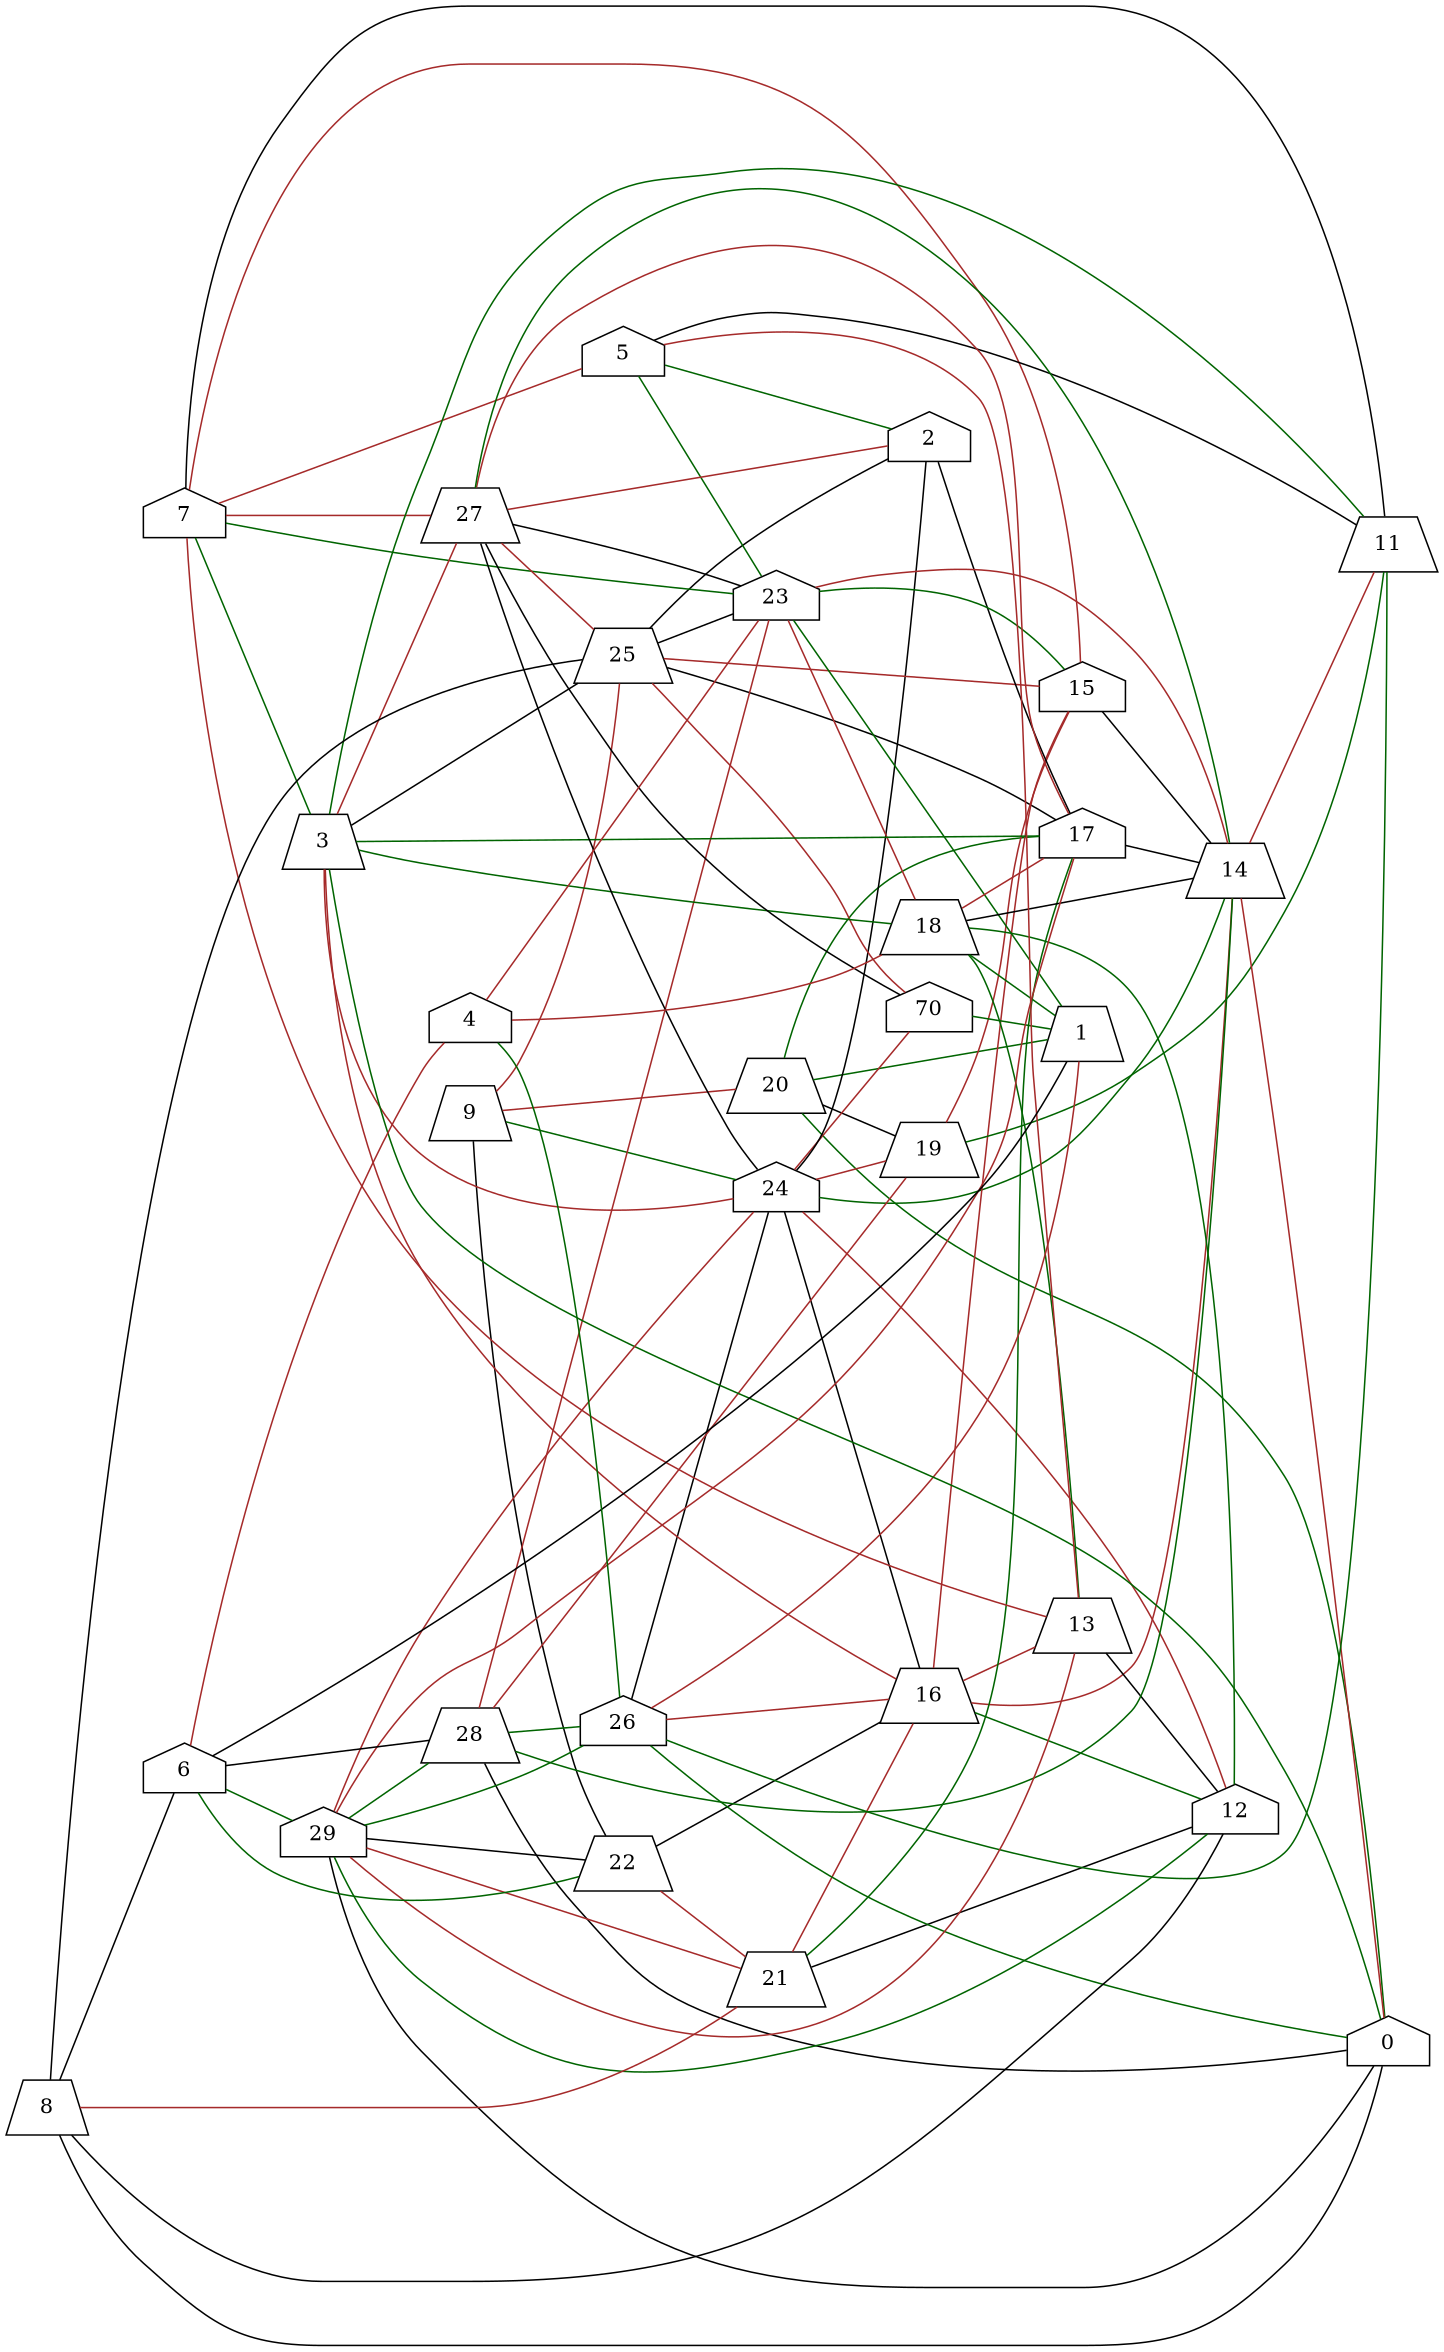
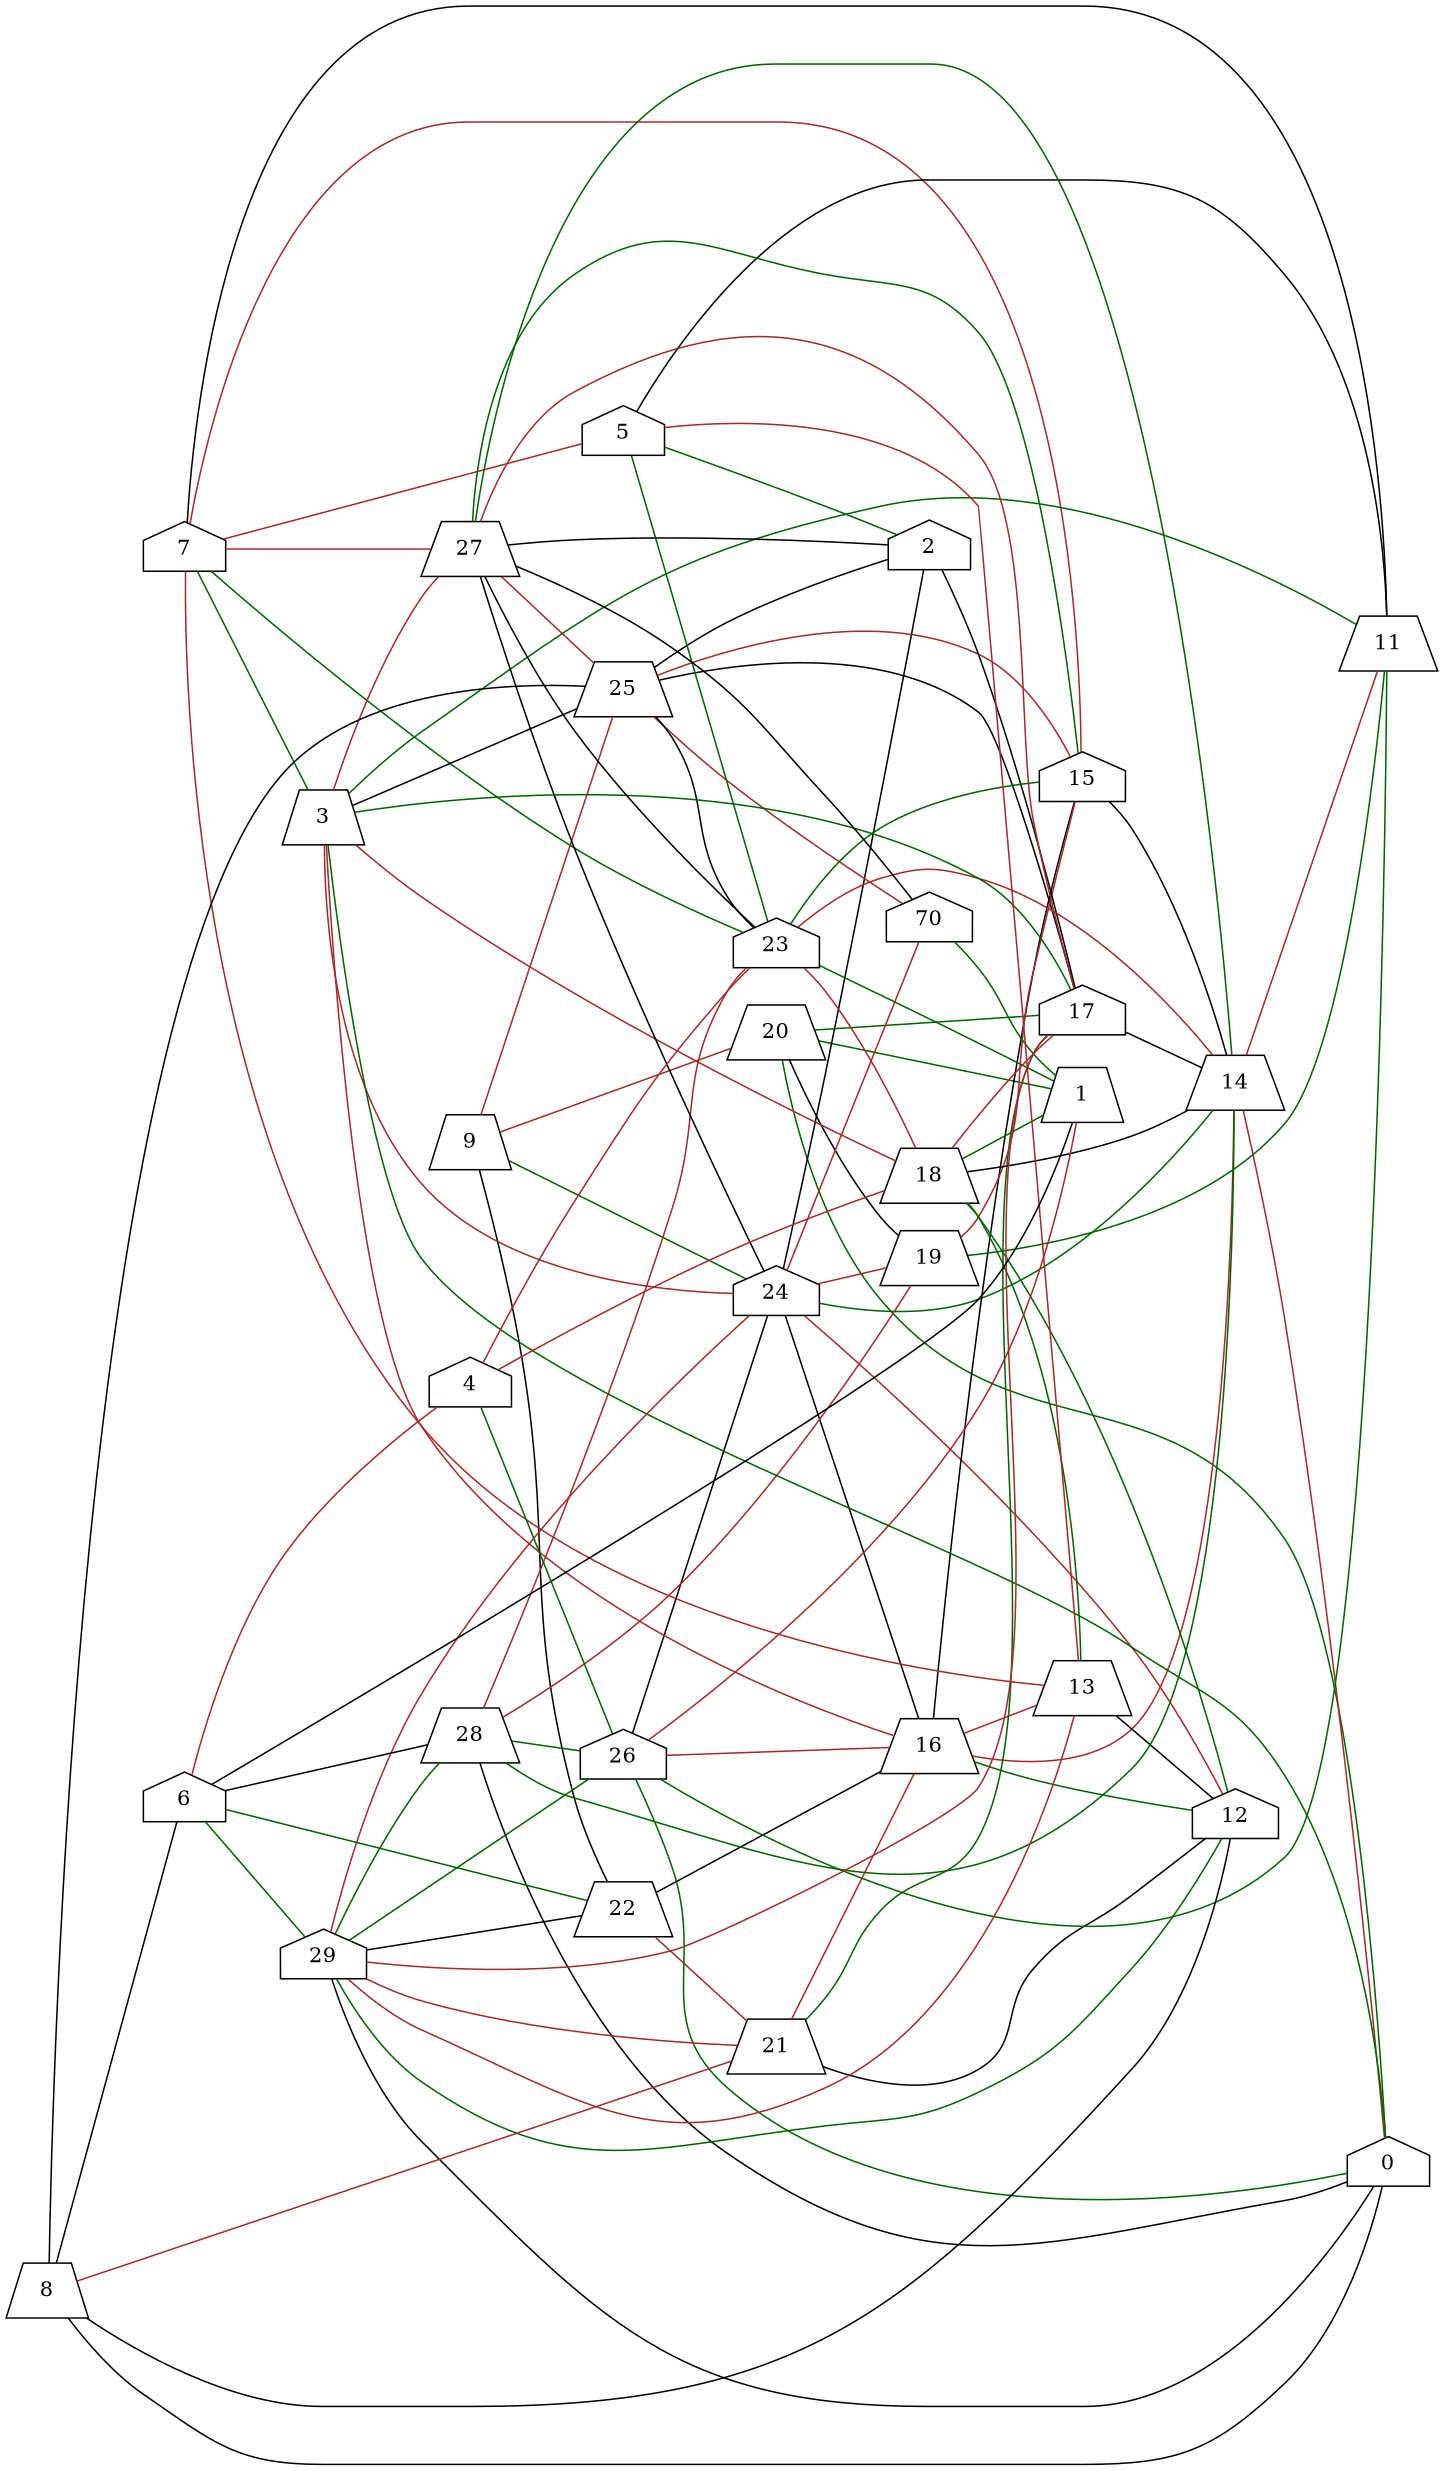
edge "27" -- "15": added
edge "2" -- "27": color brown -> black
edge "3" -- "18": color darkgreen -> brown
edge "15" -- "16": color brown -> black
